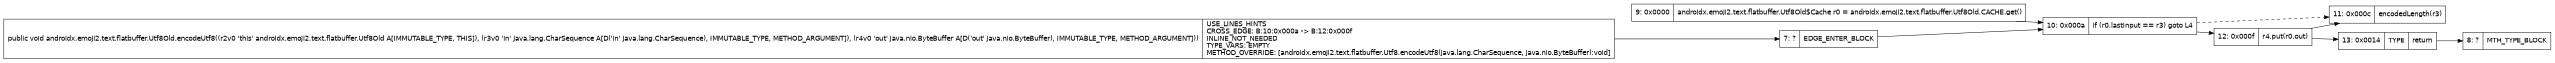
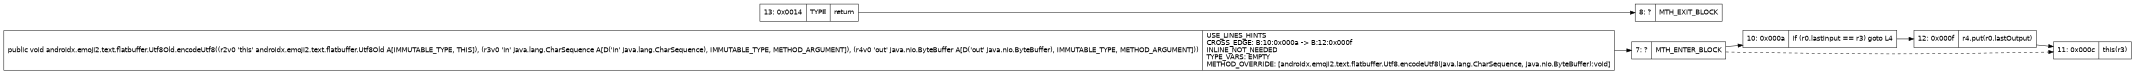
node "9: 0x0000": removed
node "11: 0x000c": text "encodedLength(r3)" -> "this(r3)"
edge "10: 0x000a" -> "11: 0x000c": now "7: ?" -> "11: 0x000c"
node "12: 0x000f": text "r4.put(r0.out)" -> "r4.put(r0.lastOutput)"
node "7: ?": text "EDGE_ENTER_BLOCK" -> "MTH_ENTER_BLOCK"
edge "12: 0x000f" -> "13: 0x0014": removed
node "8: ?": text "MTH_TYPE_BLOCK" -> "MTH_EXIT_BLOCK"
